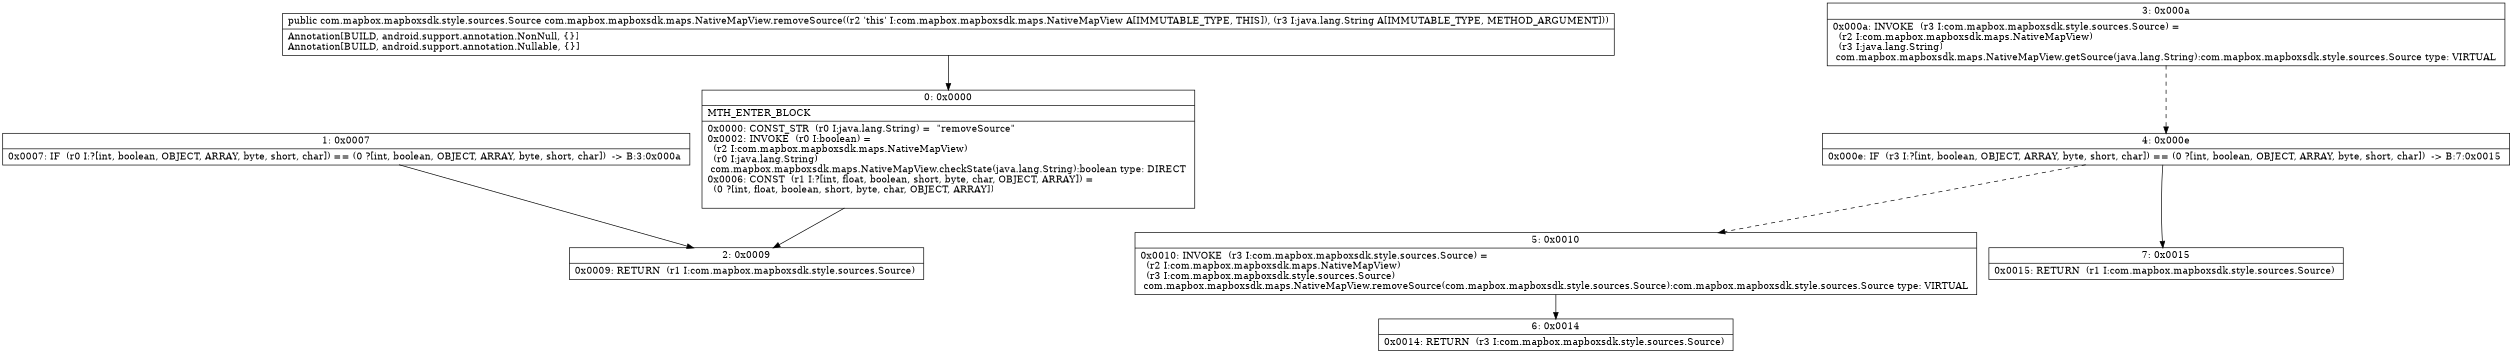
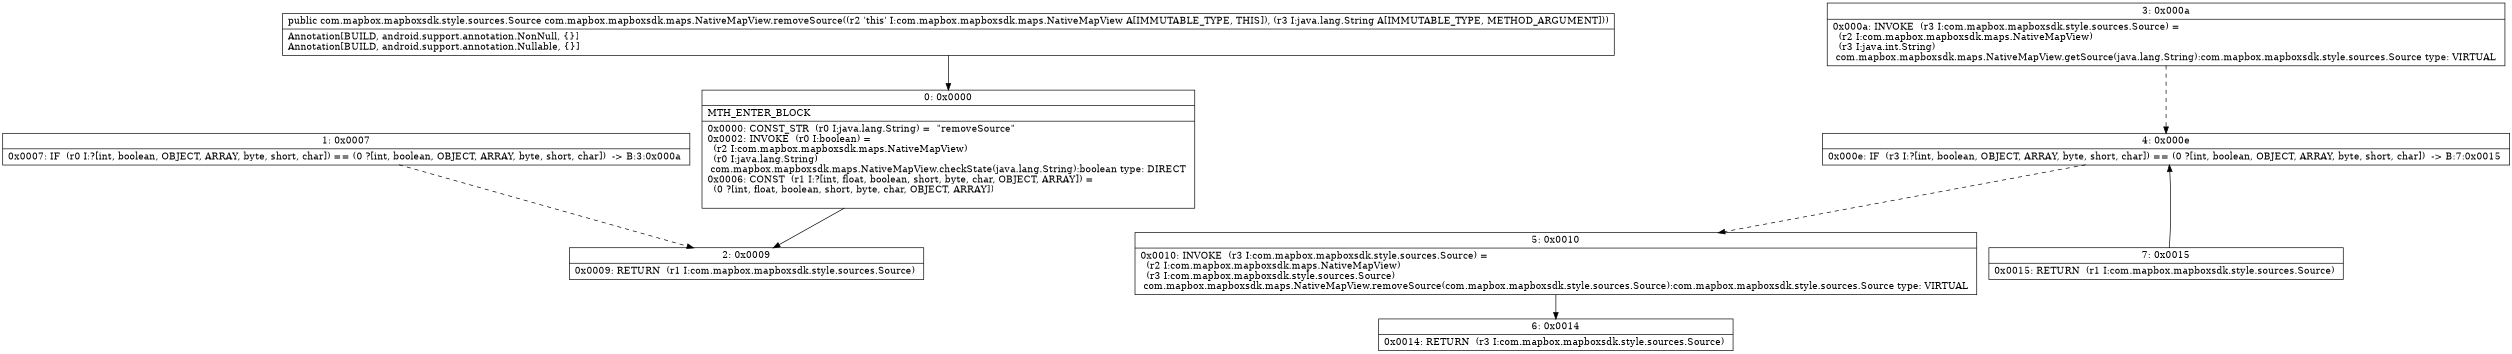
node "3: 0x000a": text "(r3 I:java.lang.String)" -> "(r3 I:java.int.String)"
edge "4: 0x000e" -> "7: 0x0015": reversed
edge "1: 0x0007" -> "2: 0x0009": style solid -> dashed
